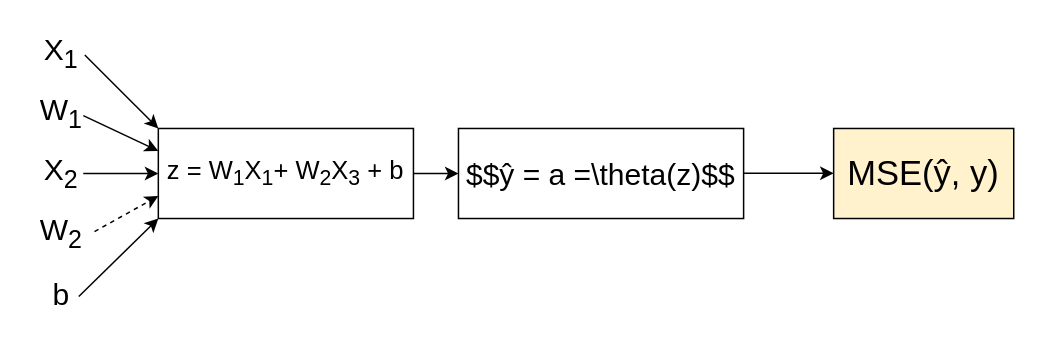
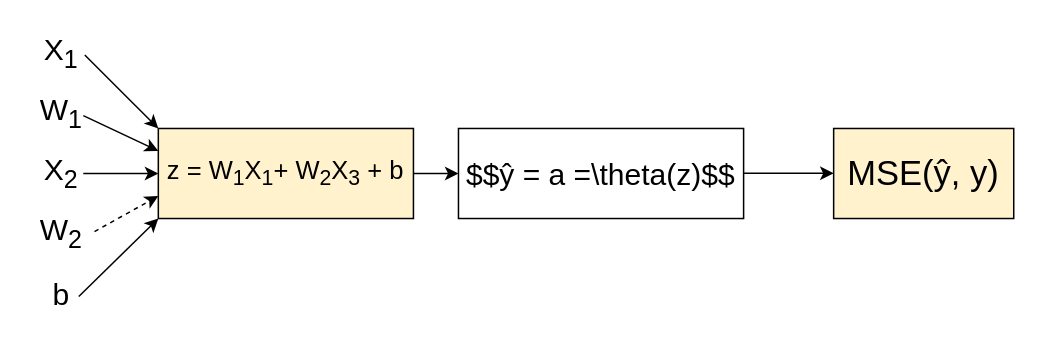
node "z = W1X1+ W2X3 + b": fillcolor #ffffff -> #fff2cc
